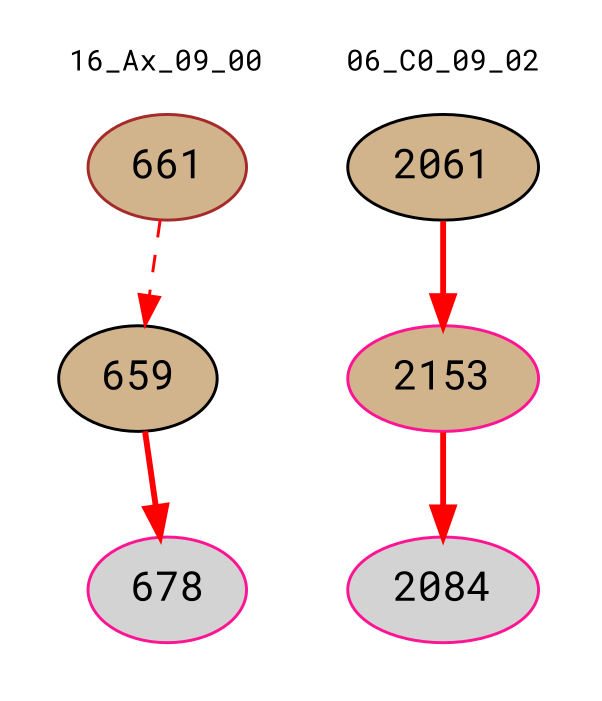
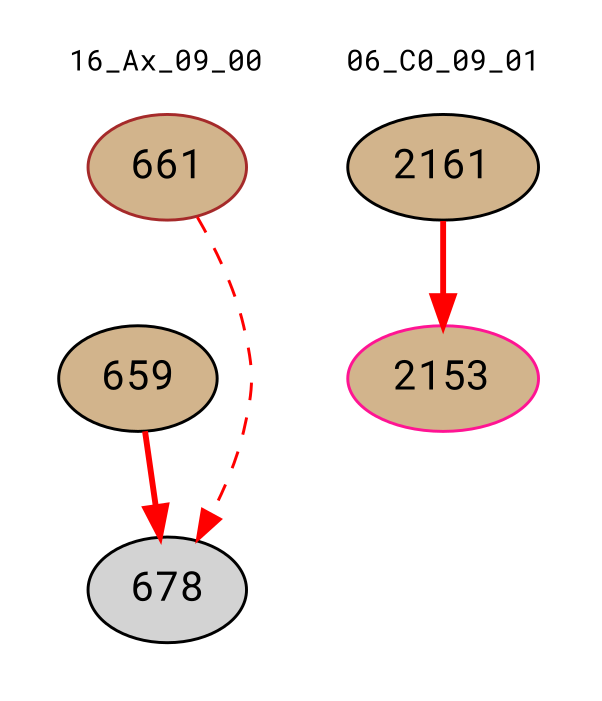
cluster "06_C0_09_02": label "06_C0_09_02" -> "06_C0_09_01"
node "2061": label "2061" -> "2161"
edge "661" -> "659": now "661" -> "678"
node "678": color deeppink -> black
node "2084": removed
